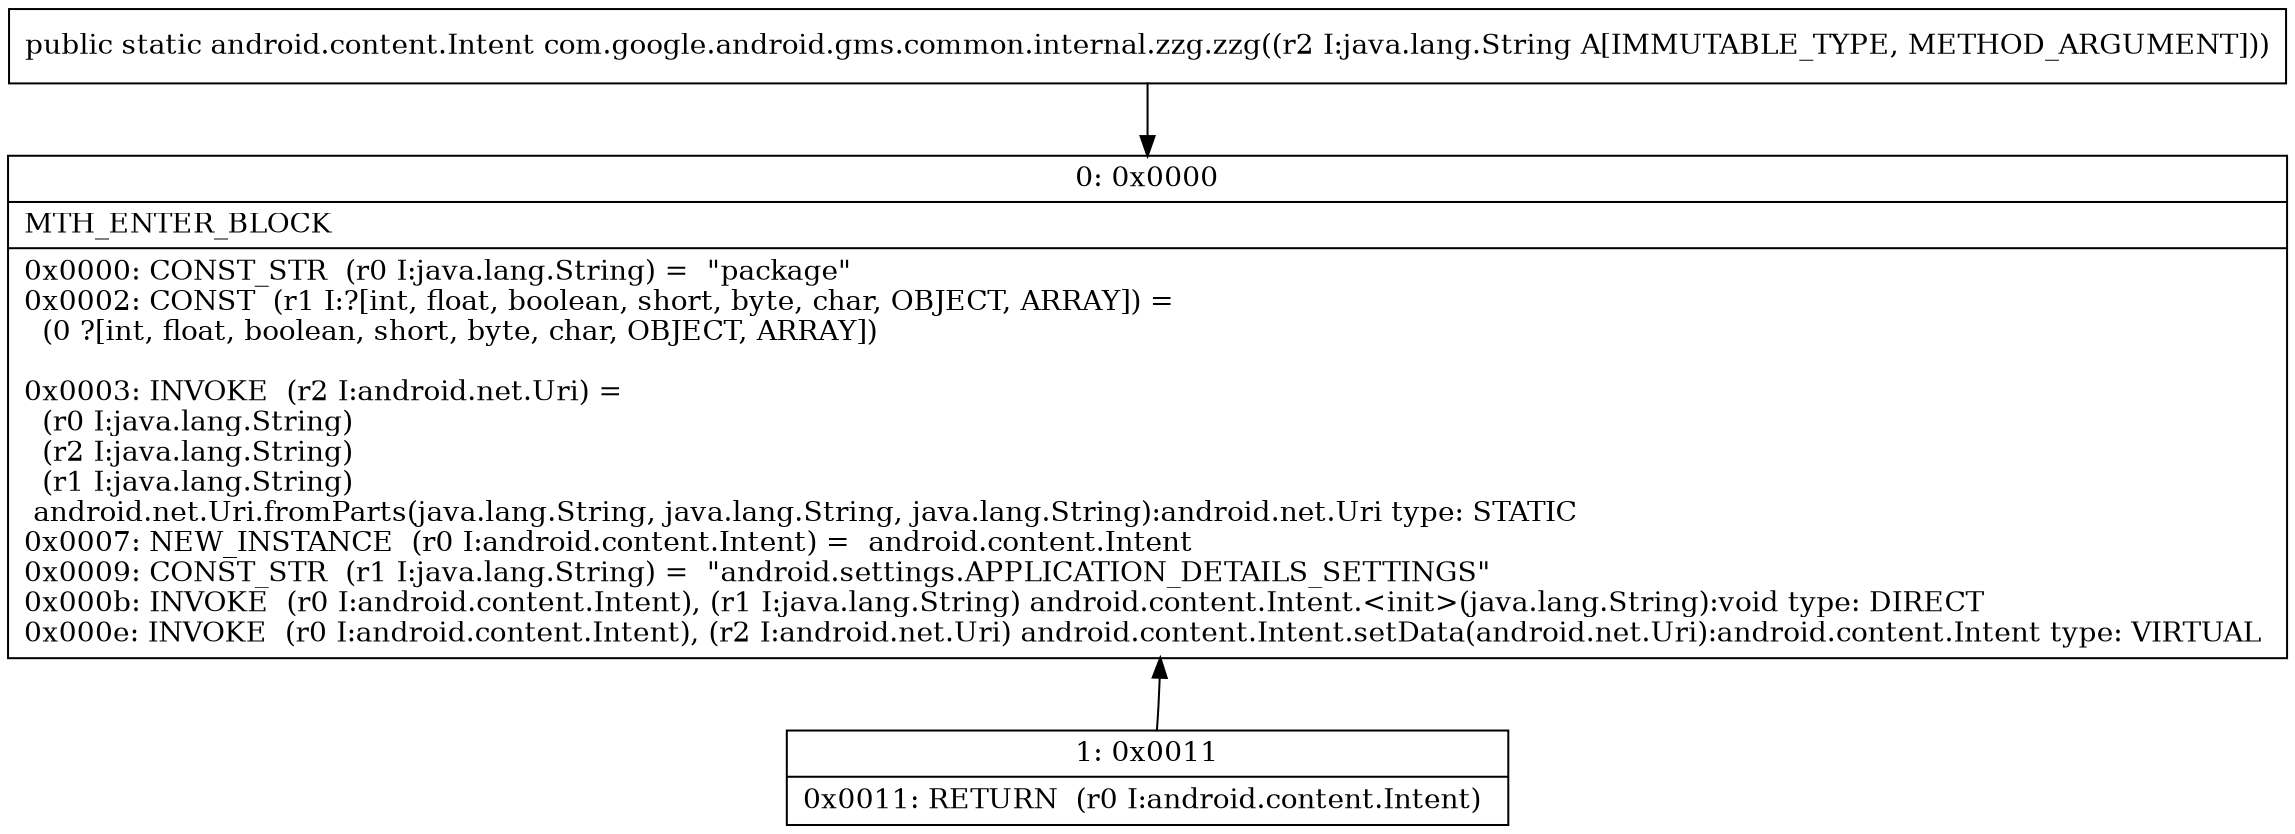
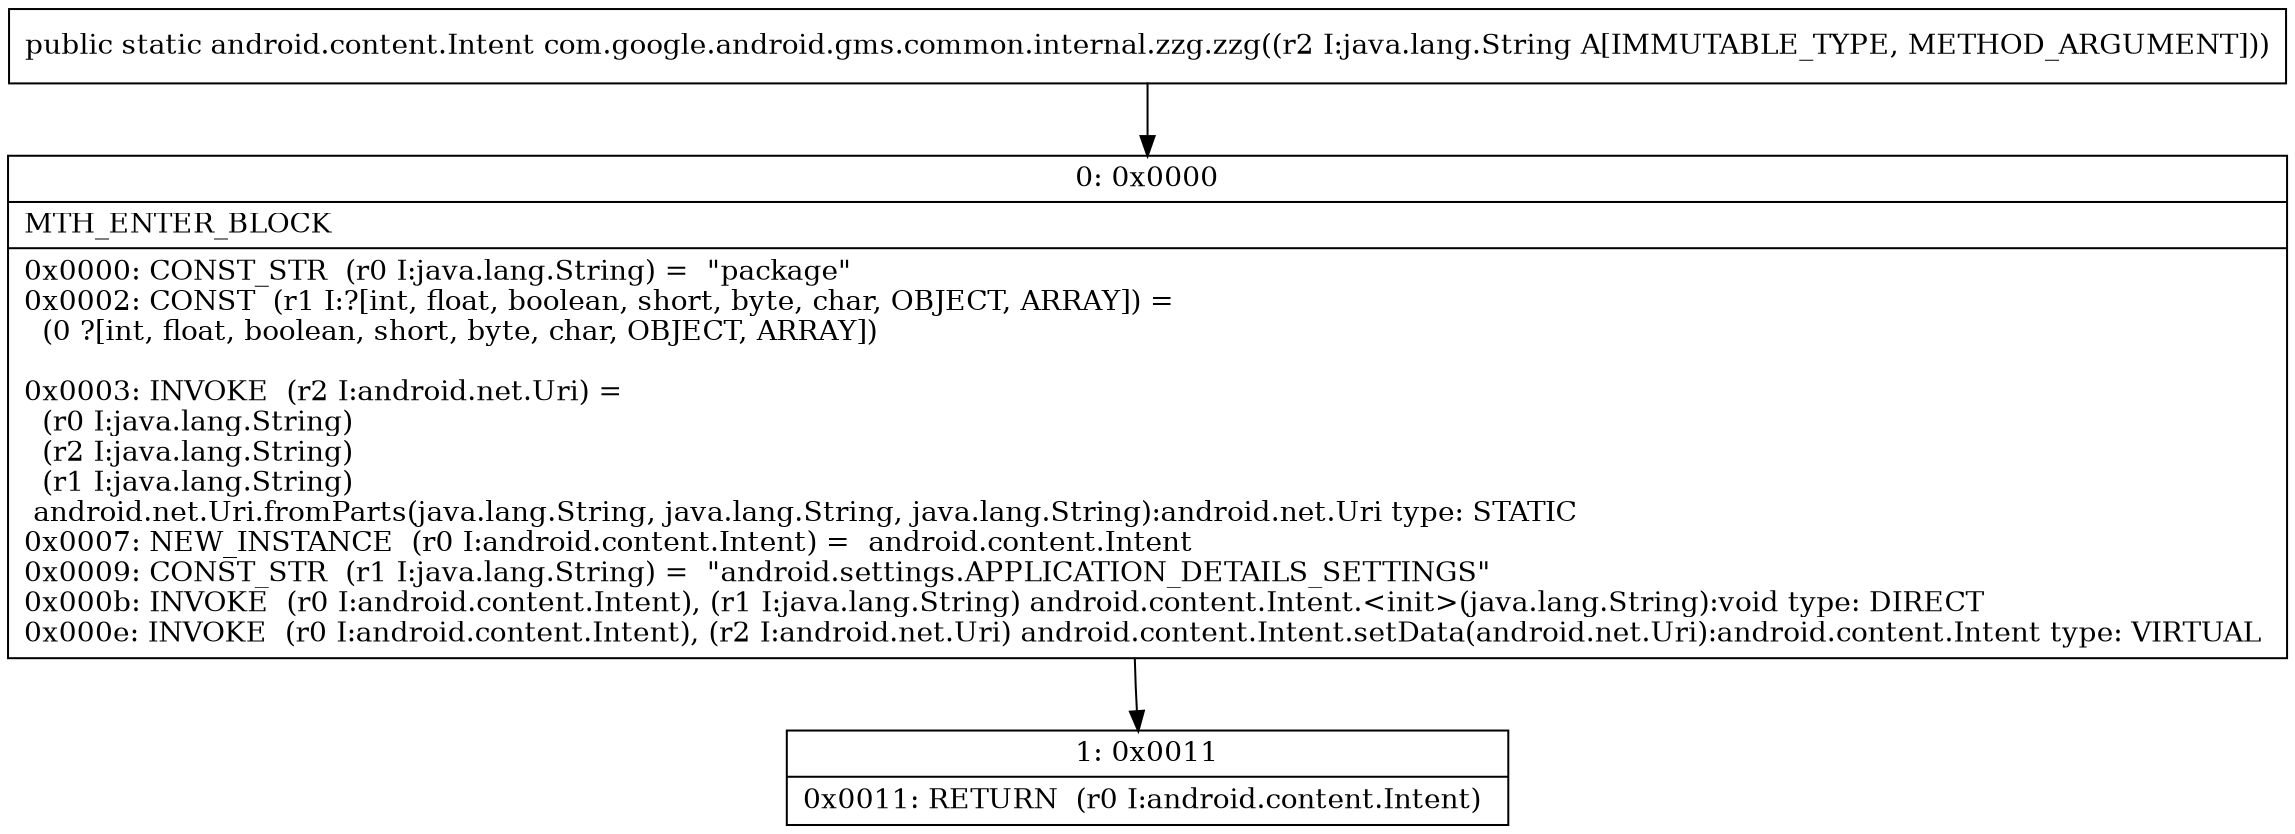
edge "1: 0x0011" -> "0: 0x0000": reversed
